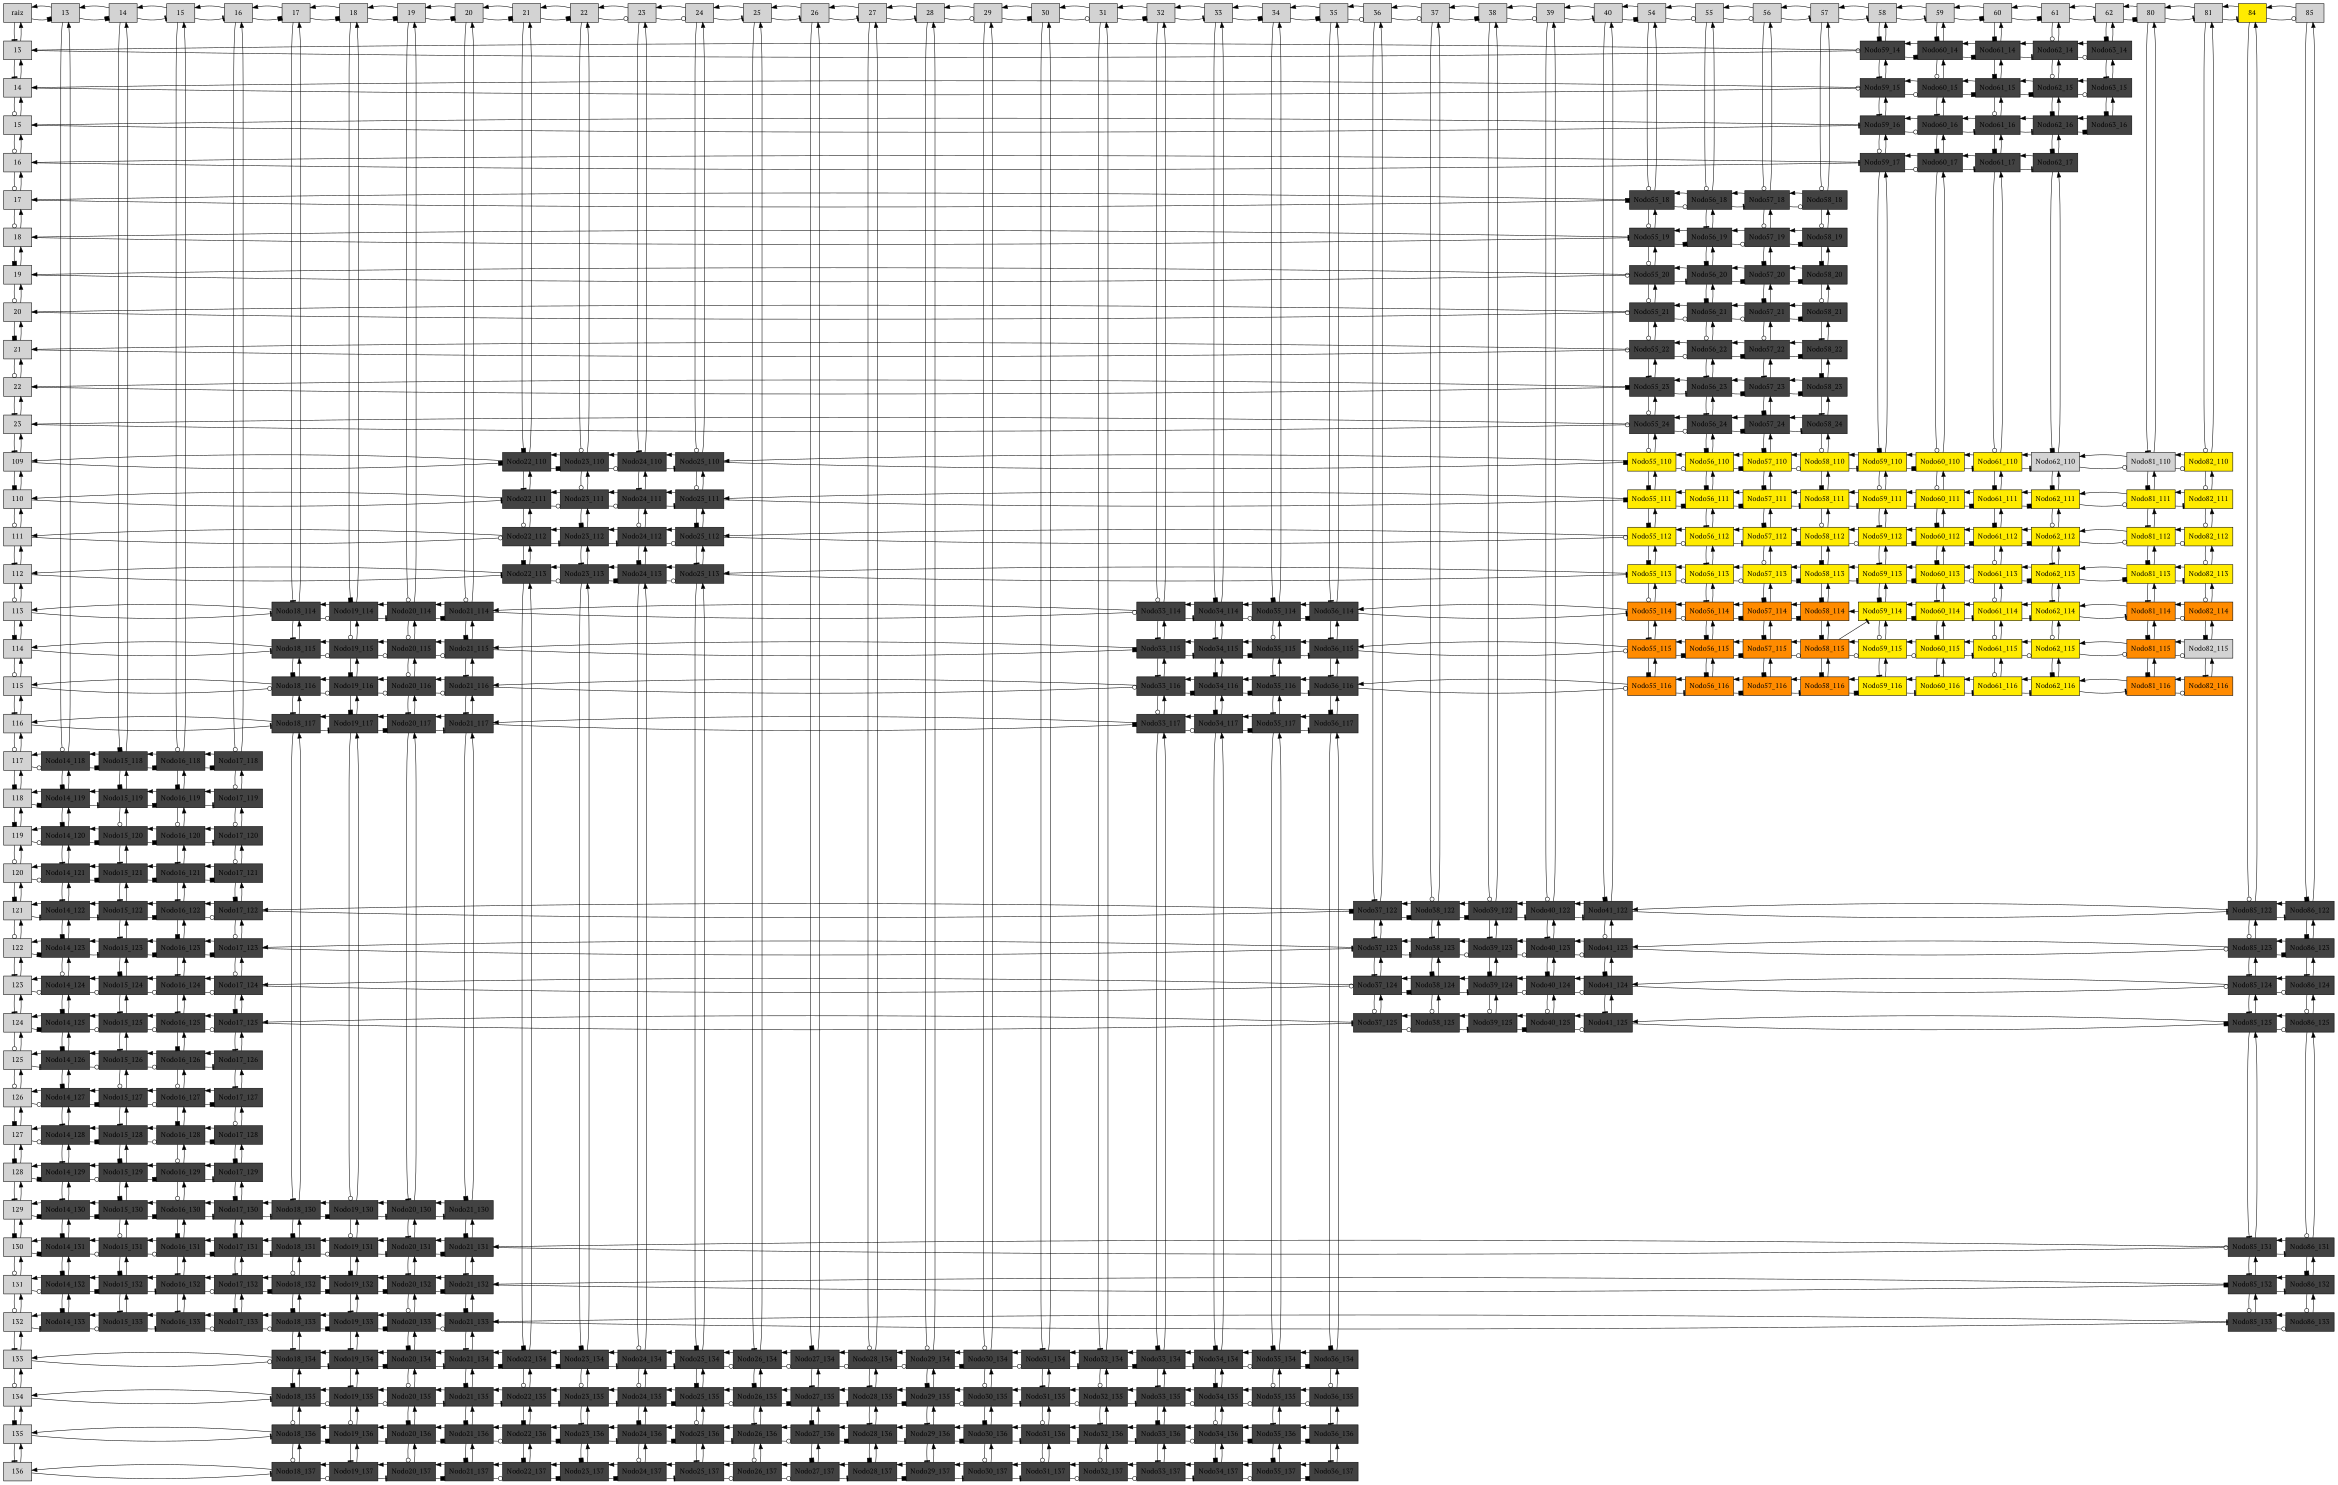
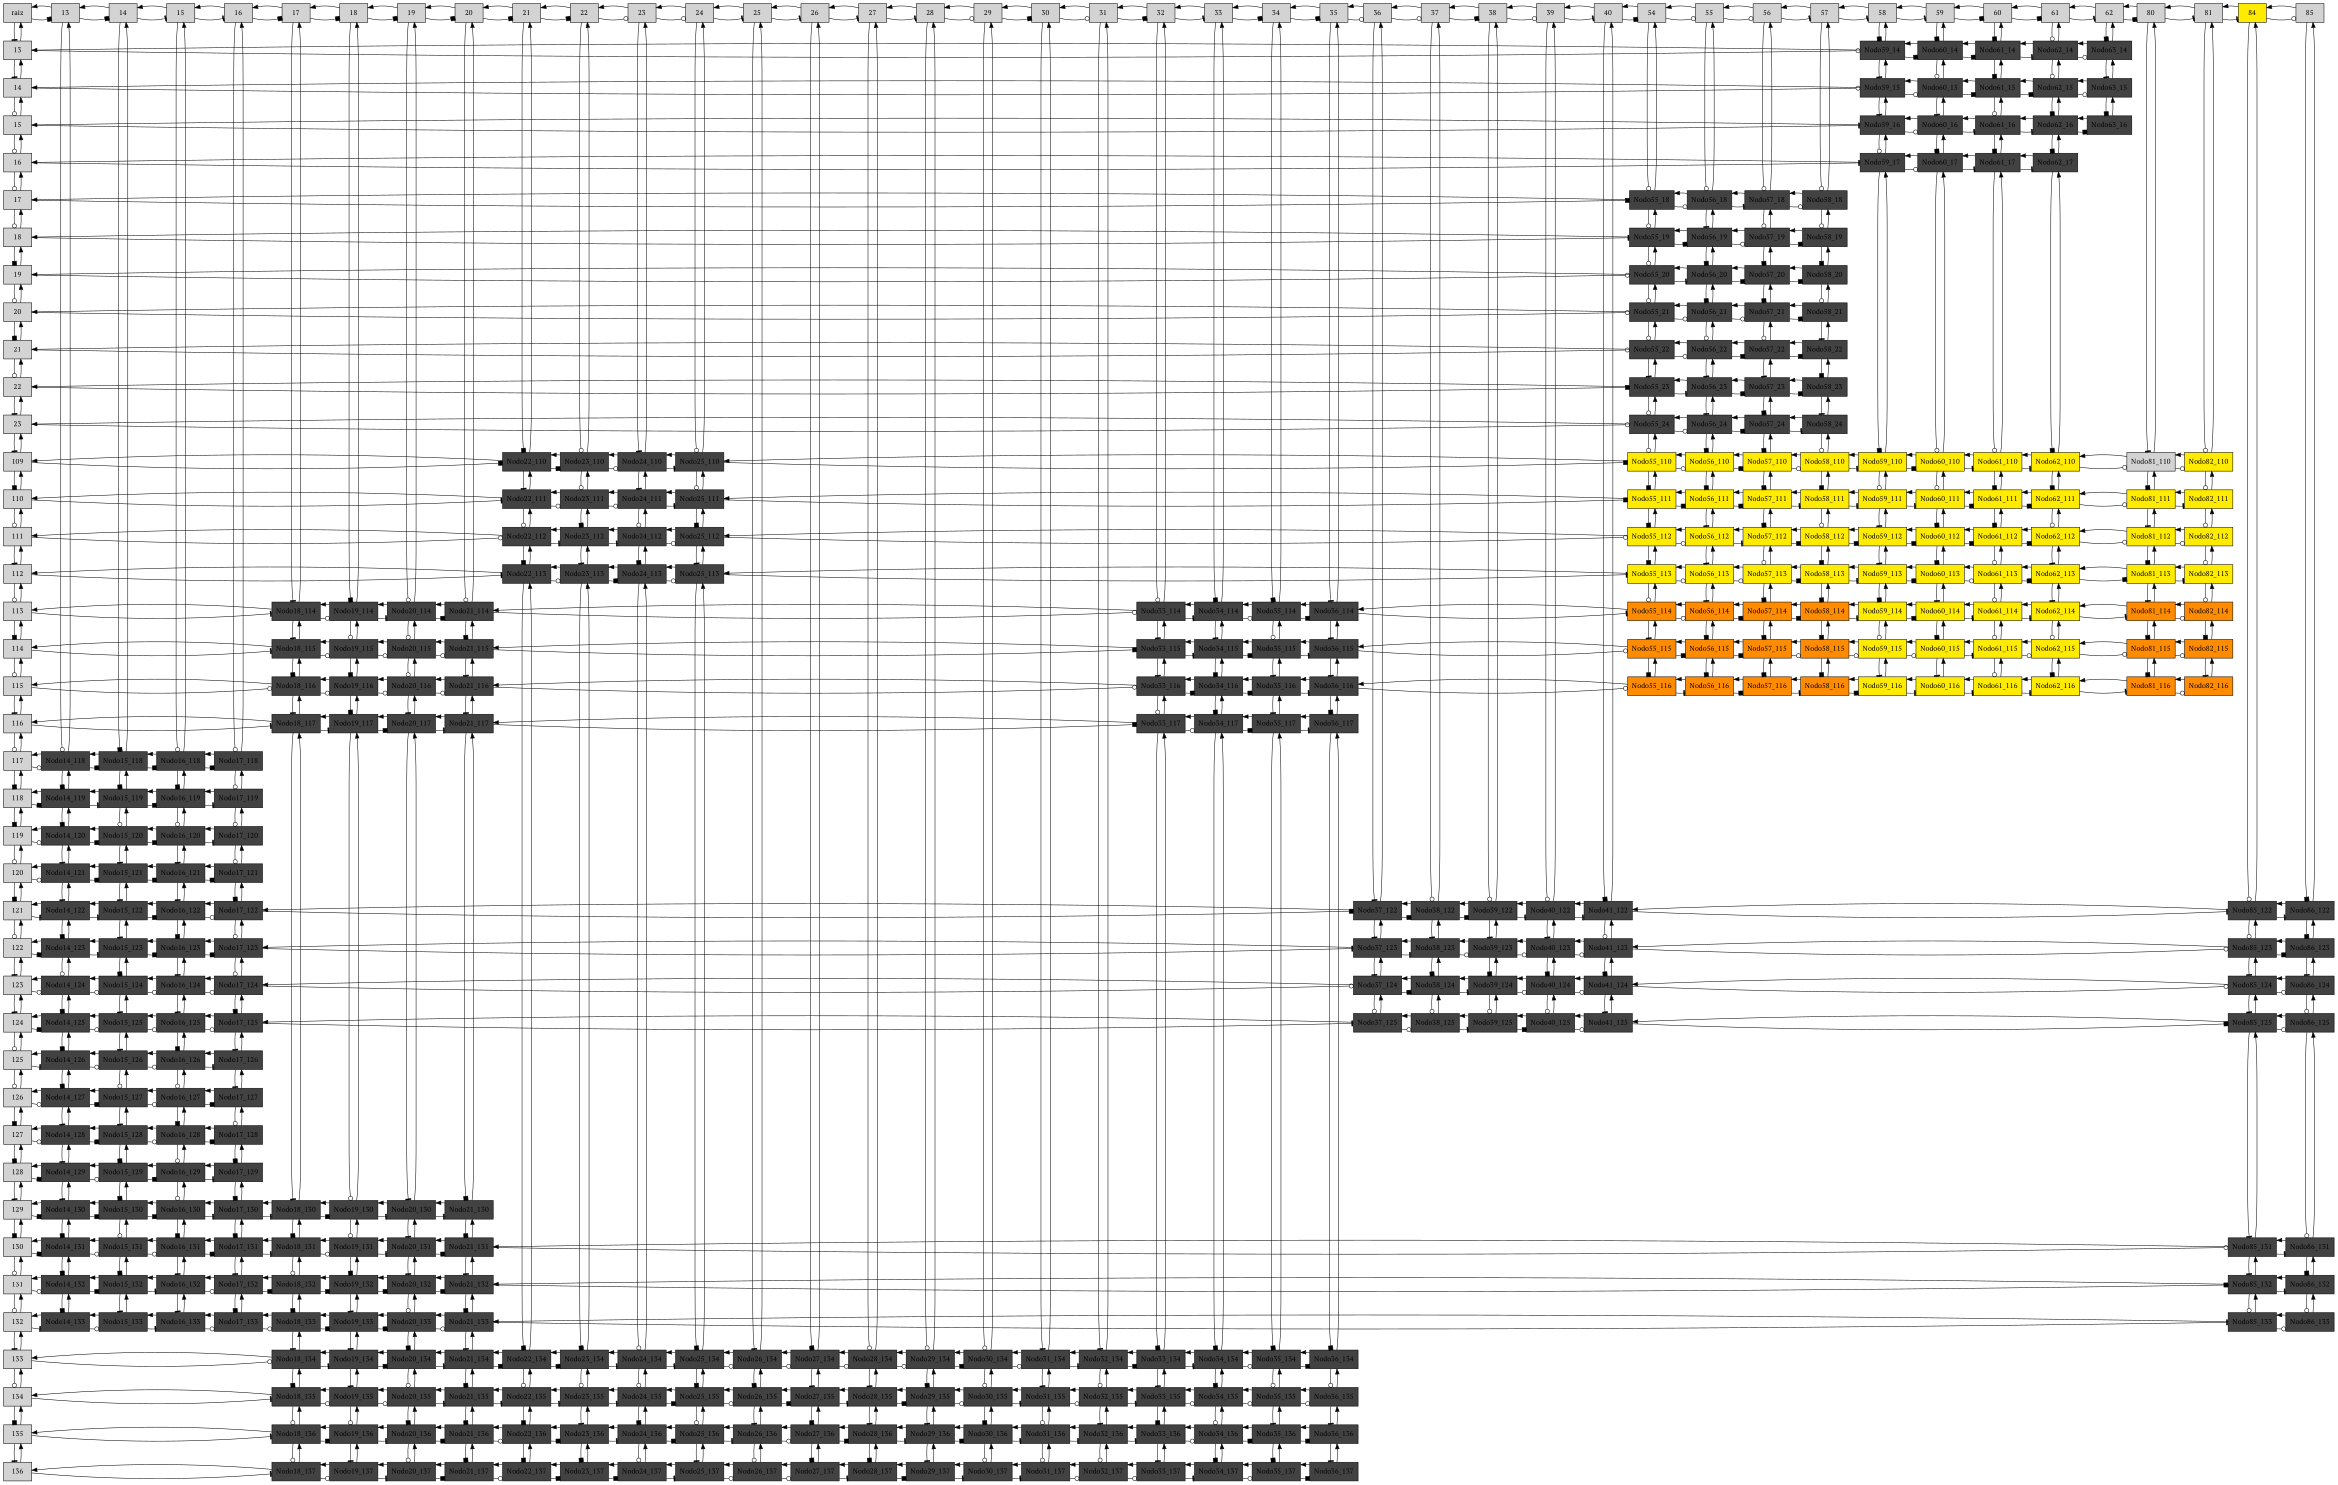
node "Nodo62_110": fillcolor lightgrey -> #ffeb00
edge "Nodo58_112" -> "Nodo59_112": arrowhead odot -> box
edge "Nodo58_115" -> "Nodo59_114": now "Nodo58_114" -> "Nodo59_114"
node "Nodo82_115": fillcolor lightgrey -> #ff8b00
